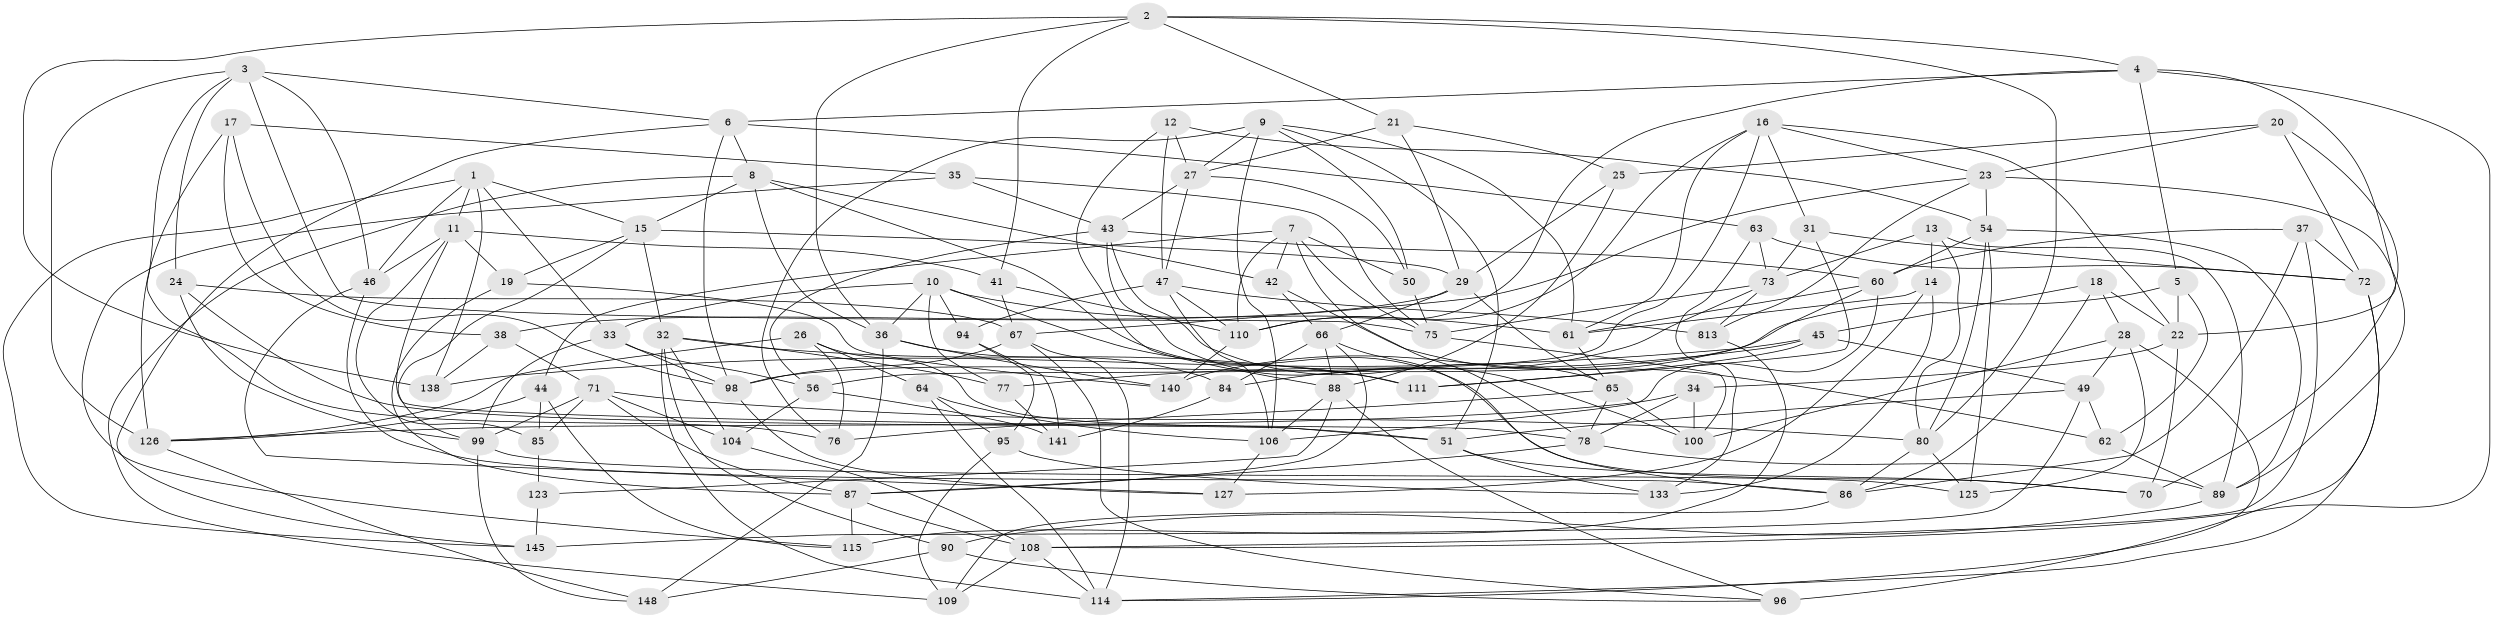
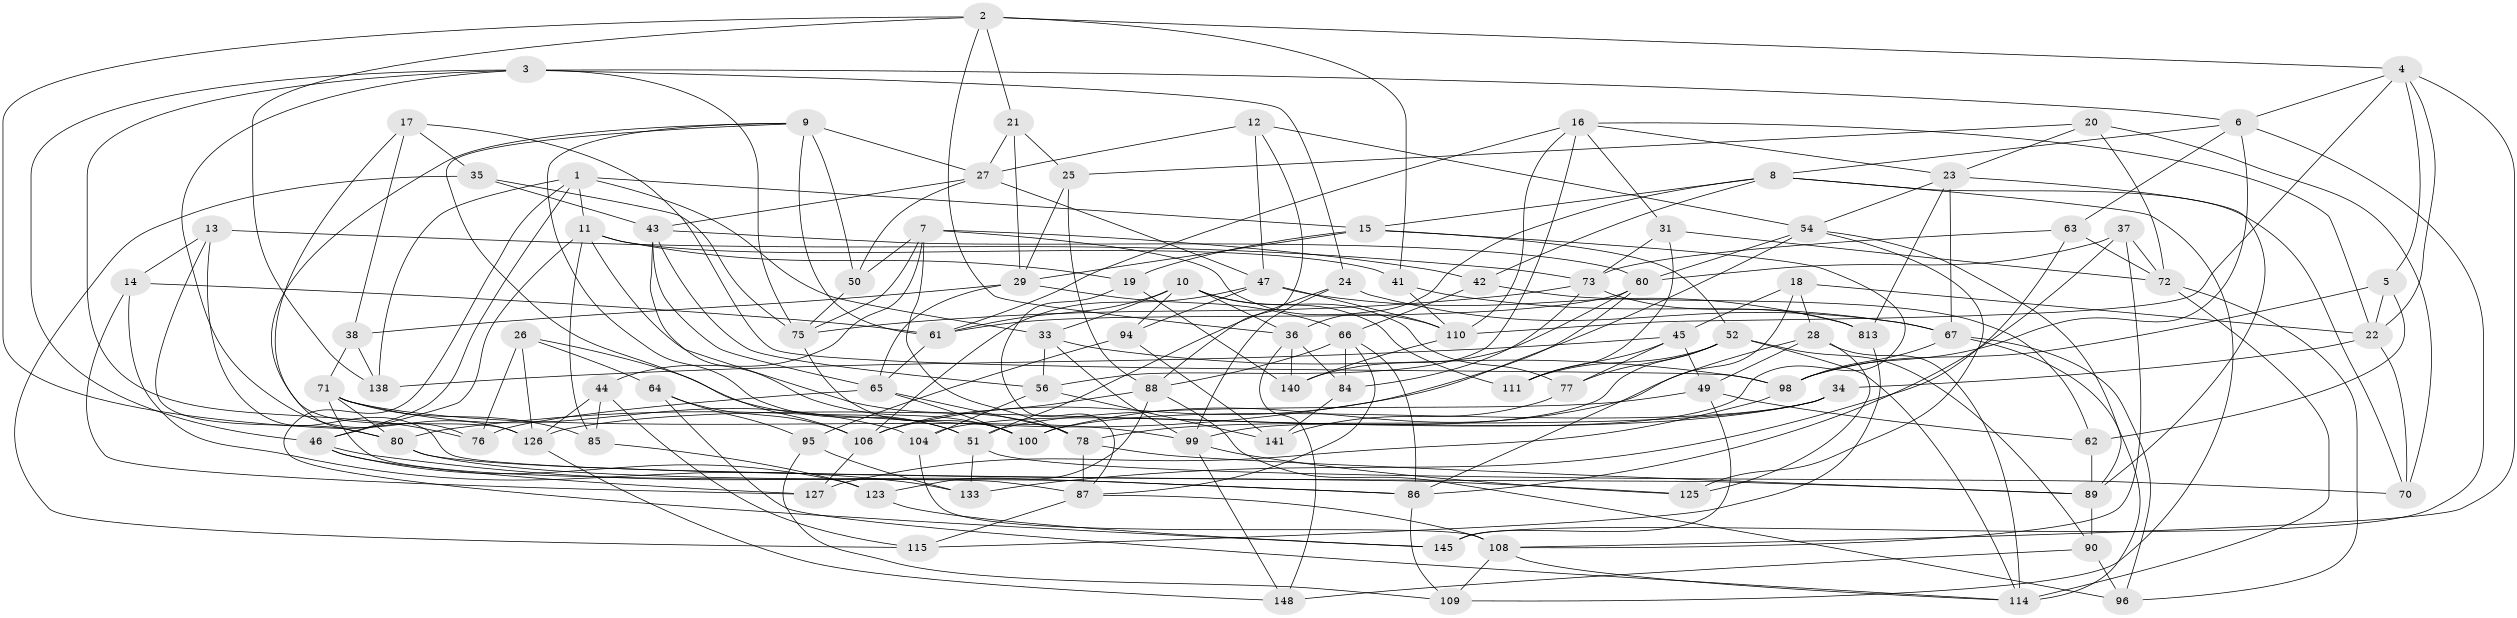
node "32": label "32" -> "52"
edge "46" -- "123": added
